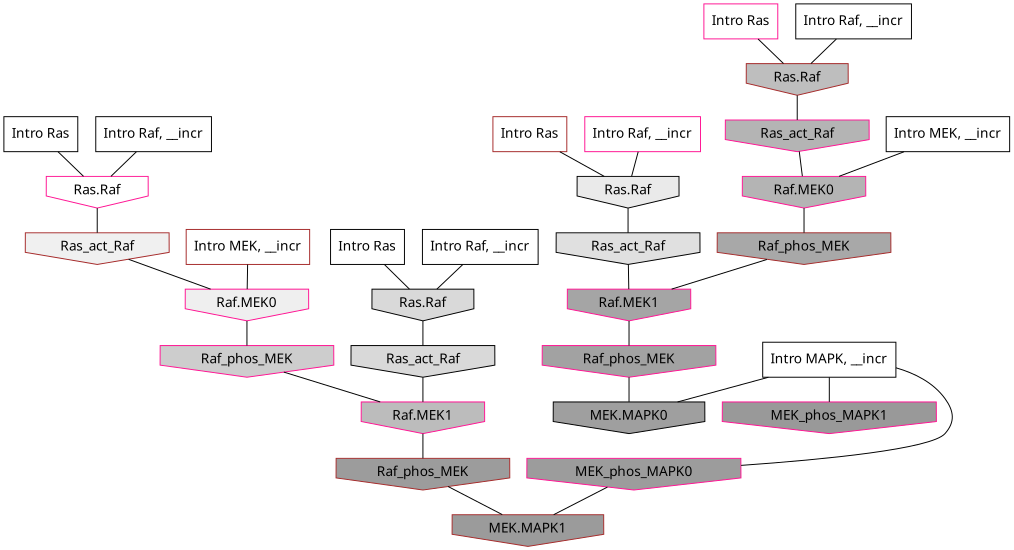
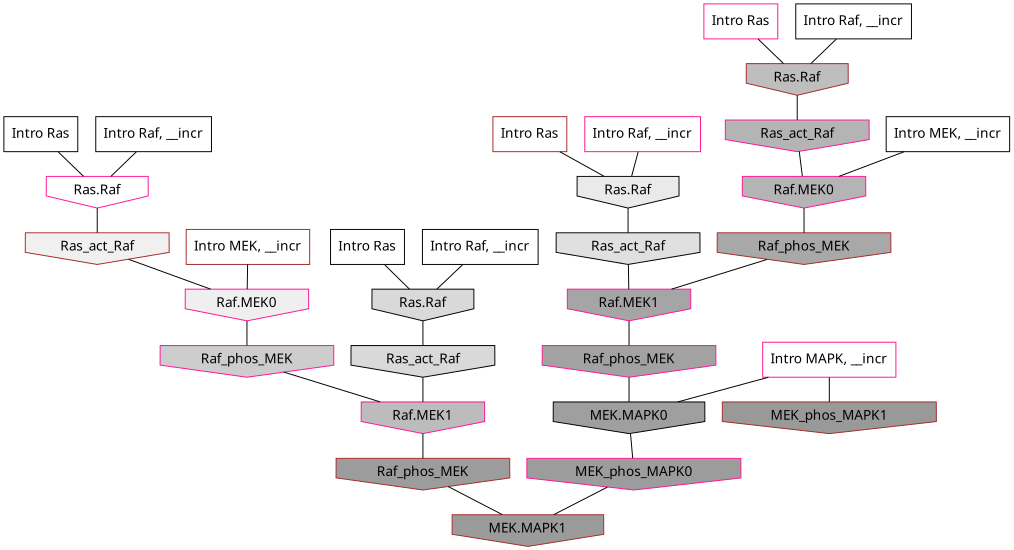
node "Intro MAPK, __incr": color black -> deeppink
node "MEK_phos_MAPK1": color deeppink -> brown
edge "Intro MAPK, __incr" -- "MEK_phos_MAPK0": now "MEK.MAPK0" -- "MEK_phos_MAPK0"
